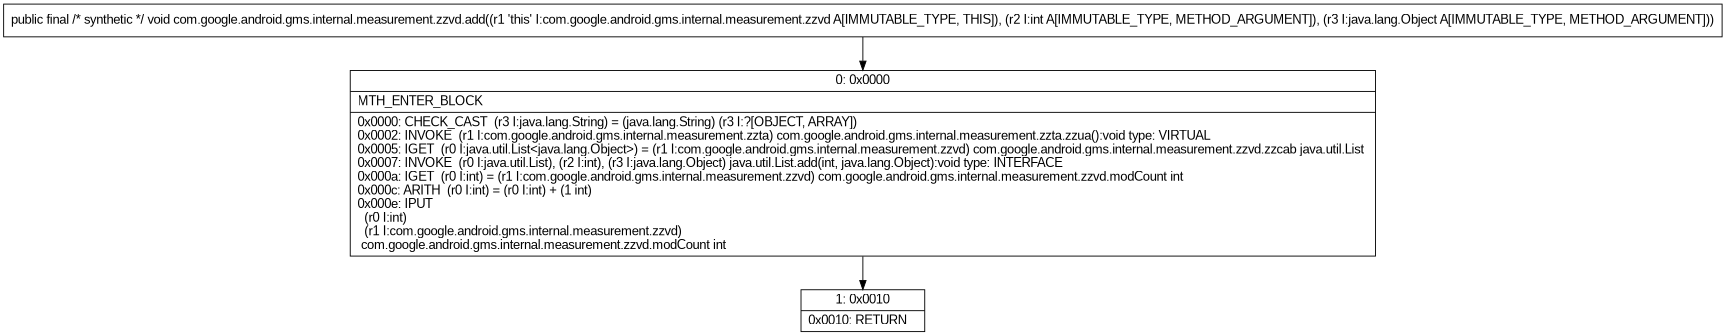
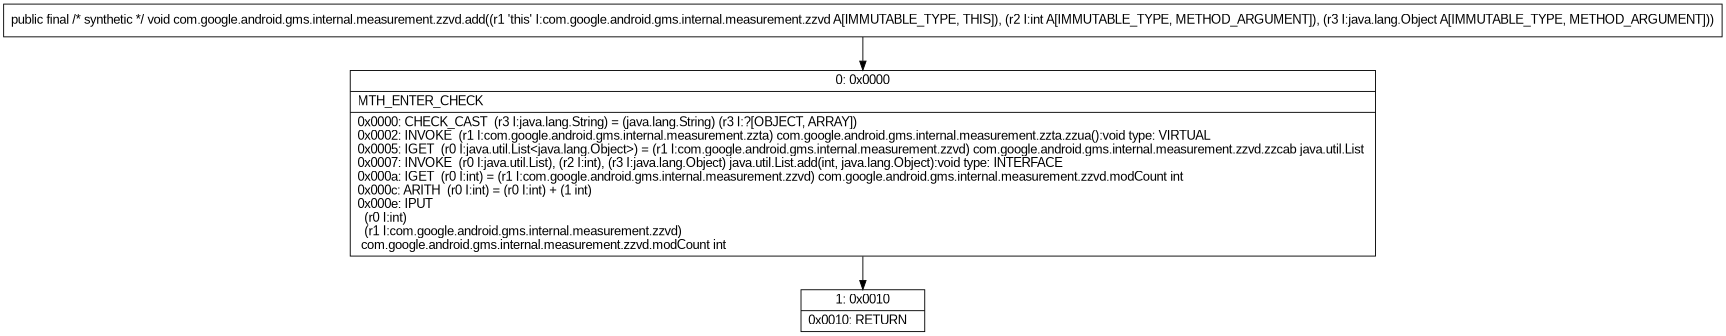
node "0: 0x0000": text "MTH_ENTER_BLOCK" -> "MTH_ENTER_CHECK"
